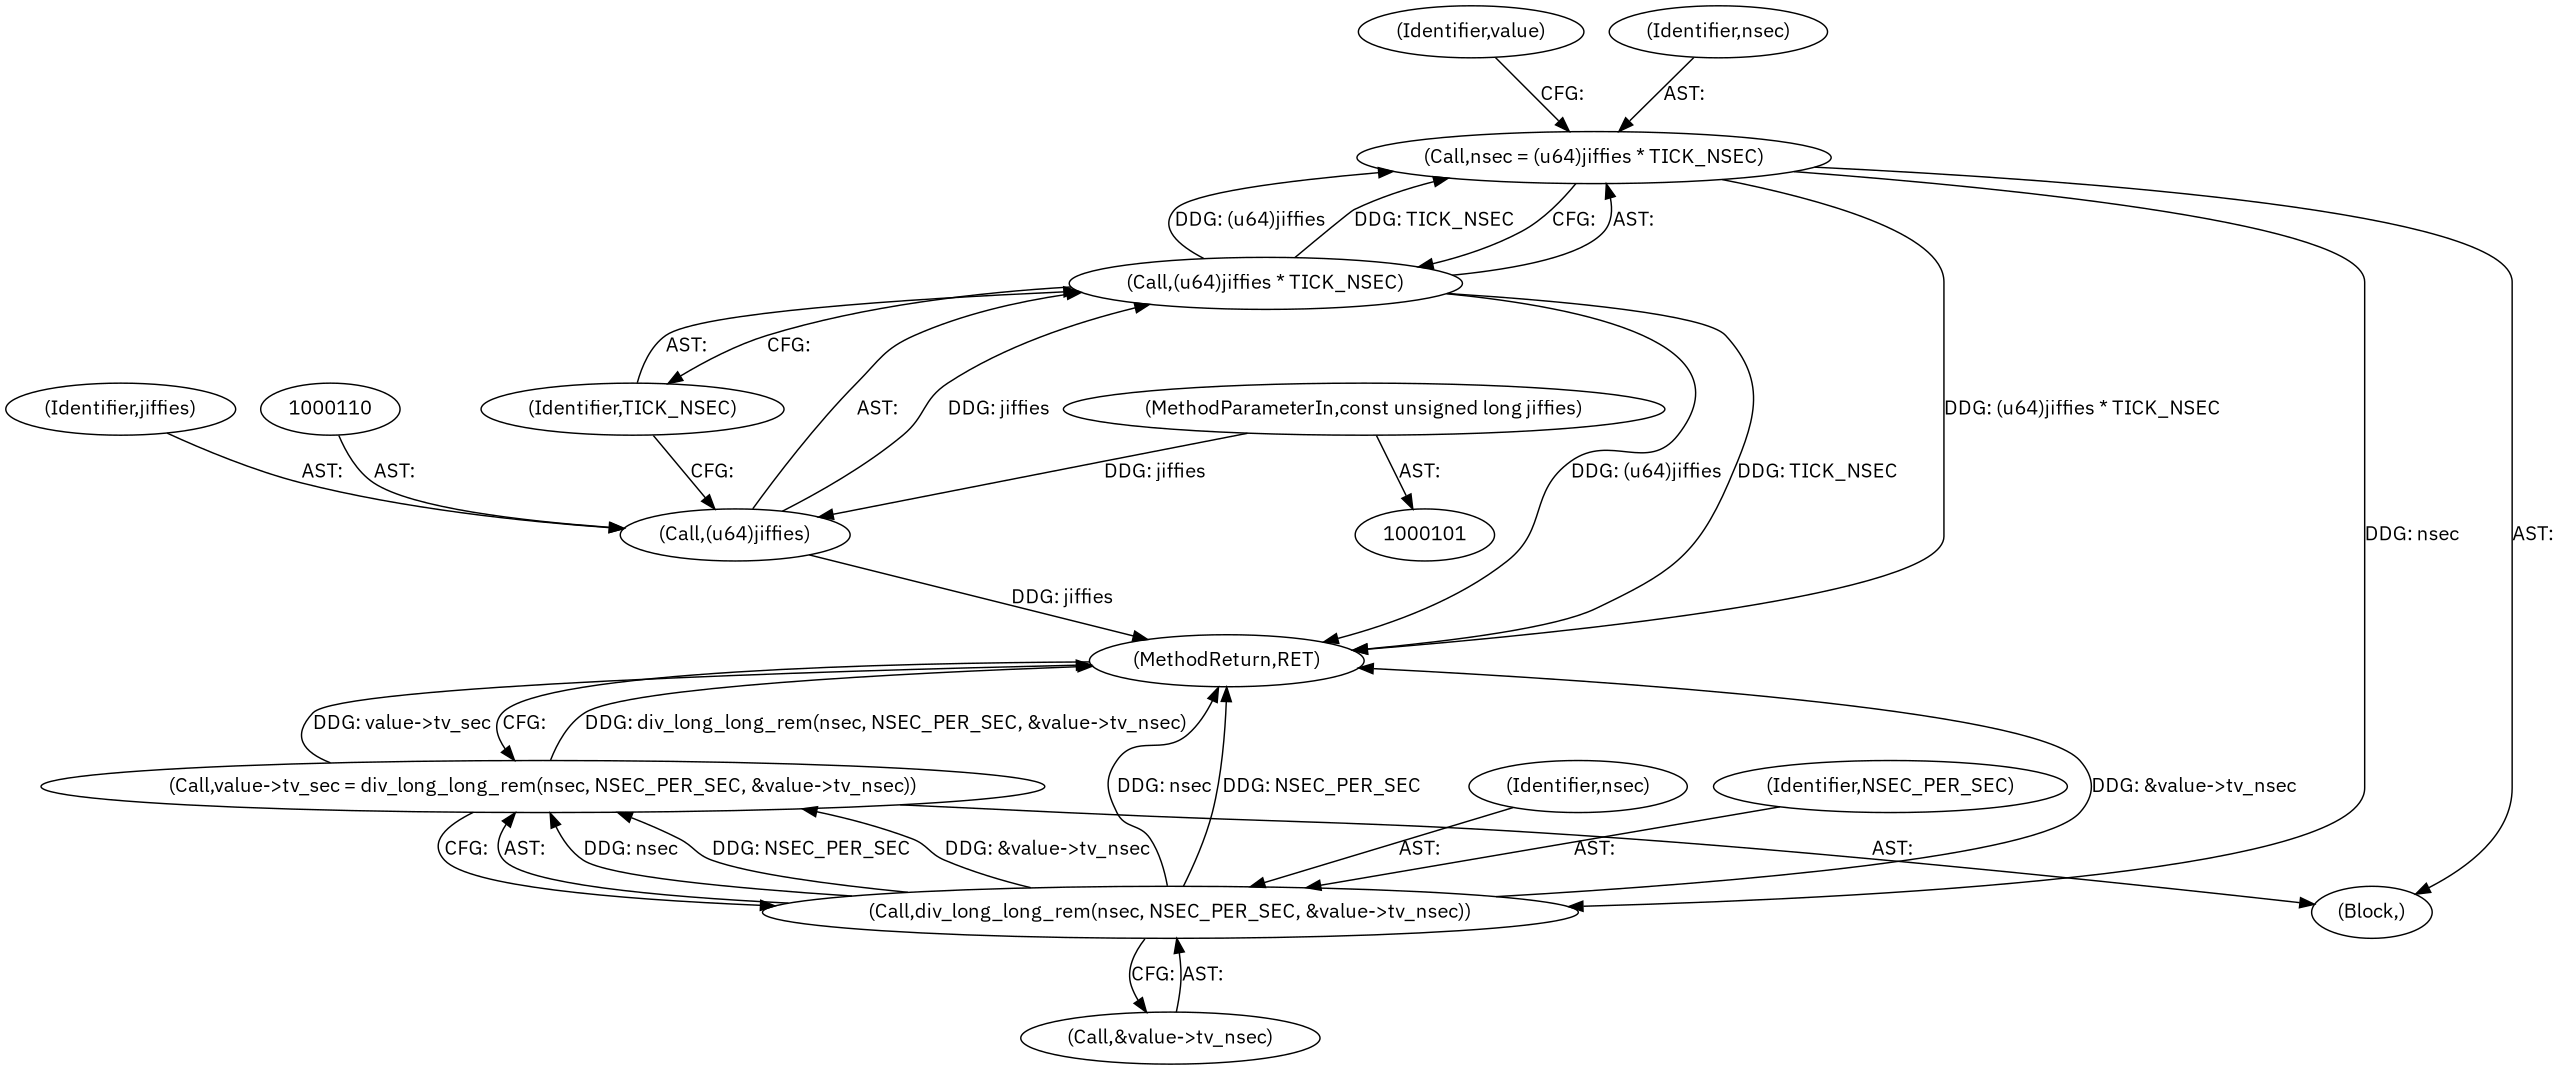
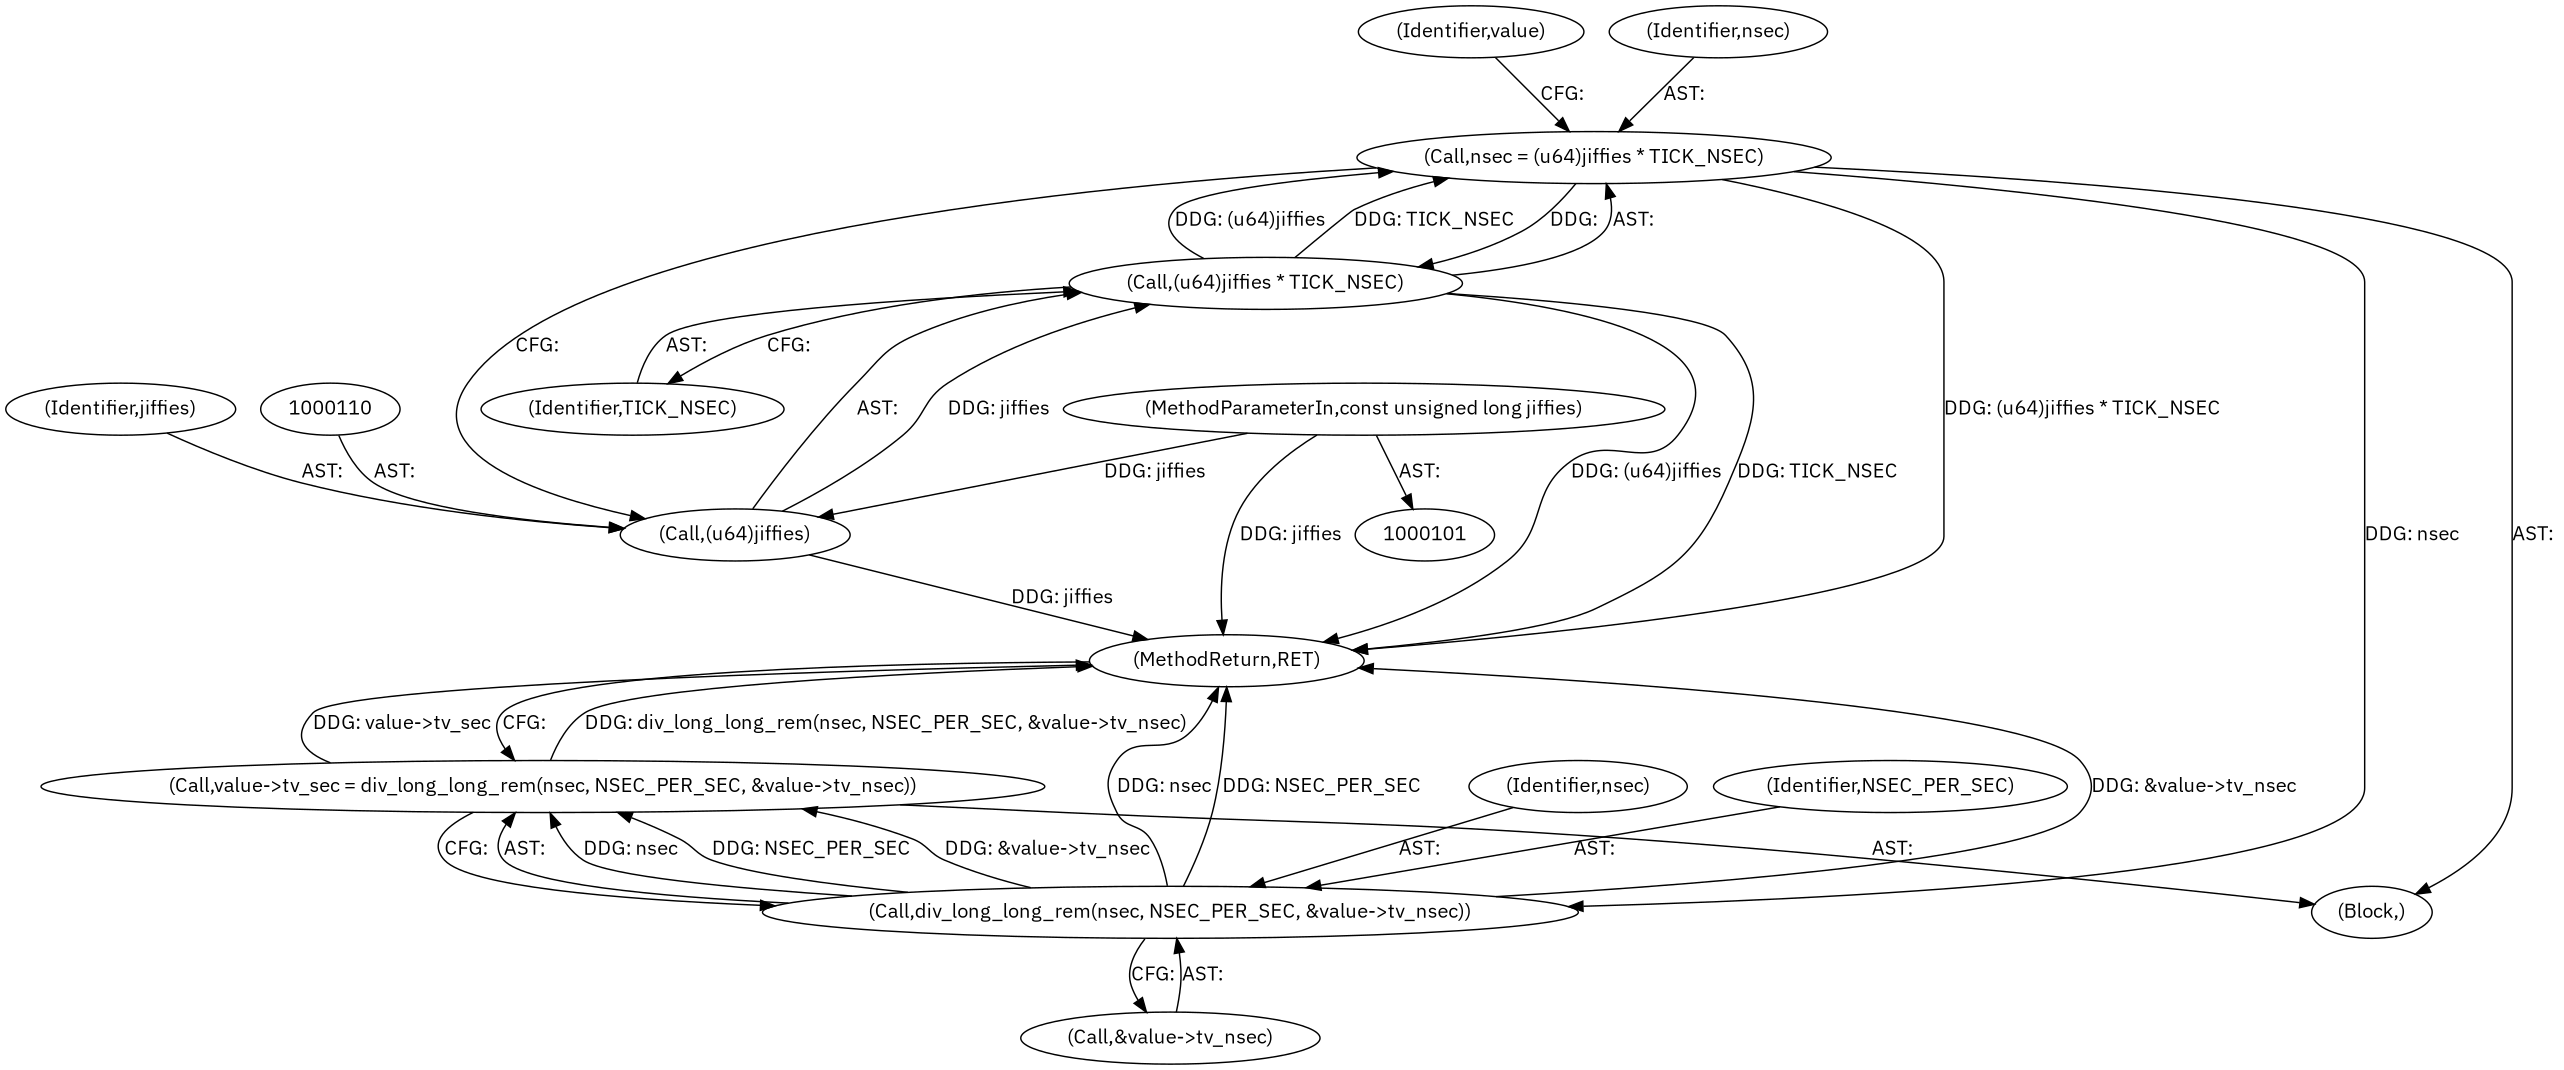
edge "(Call,nsec = (u64)jiffies * TICK_NSEC)" -> "(Call,(u64)jiffies * TICK_NSEC)": label "CFG: " -> "DDG: "
edge "(Identifier,TICK_NSEC)" -> "(Call,(u64)jiffies)": now "(Call,nsec = (u64)jiffies * TICK_NSEC)" -> "(Call,(u64)jiffies)"
edge "(MethodParameterIn,const unsigned long jiffies)" -> "(MethodReturn,RET)": added, label "DDG: jiffies"
